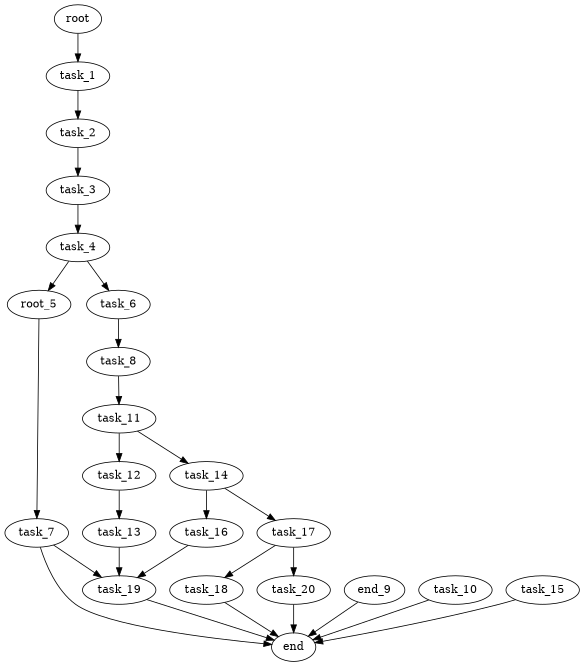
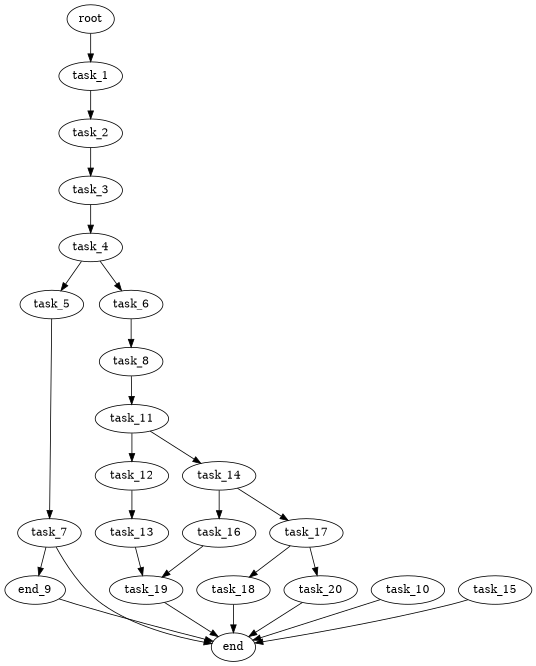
node "root_5": label "root_5" -> "task_5"
edge "task_7" -> "task_19": now "task_7" -> "end_9"
